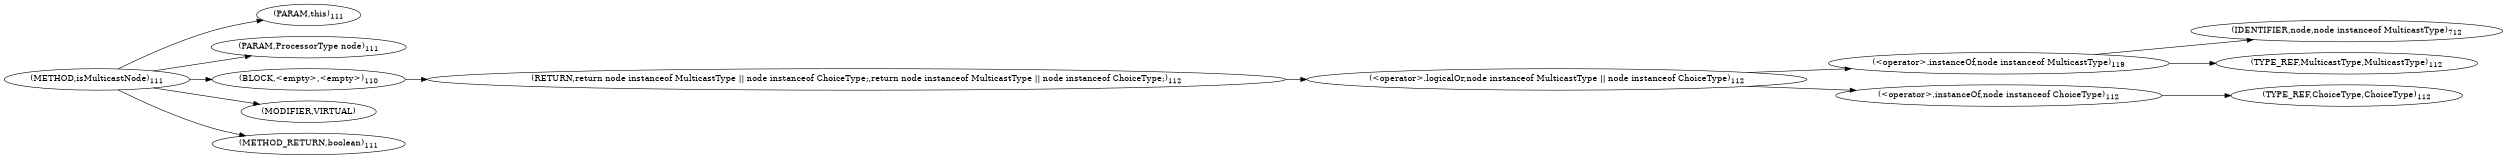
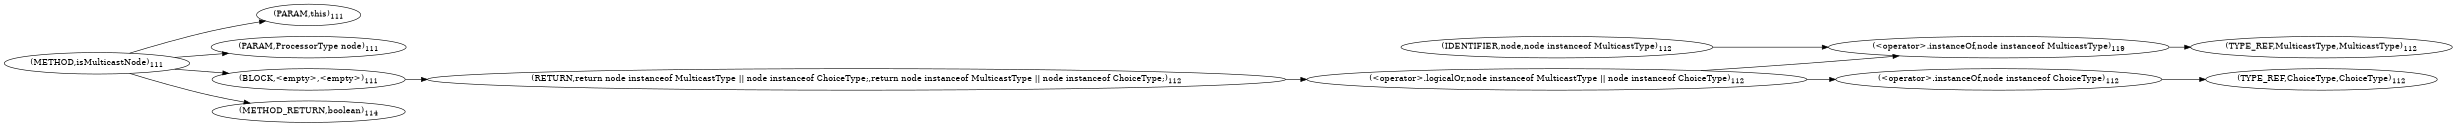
node "(IDENTIFIER,node,node instanceof MulticastType)": text "712" -> "112"
edge "(<operator>.instanceOf,node instanceof MulticastType)" -> "(IDENTIFIER,node,node instanceof MulticastType)": reversed
node "(BLOCK,<empty>,<empty>)": text "110" -> "111"
node "(MODIFIER,VIRTUAL)": removed
node "(METHOD_RETURN,boolean)": text "111" -> "114"
